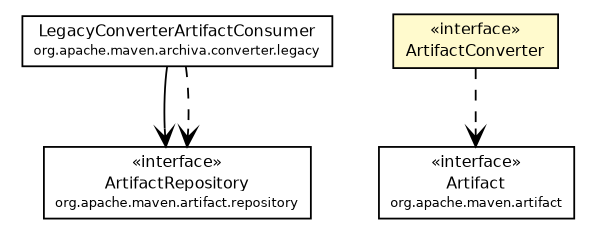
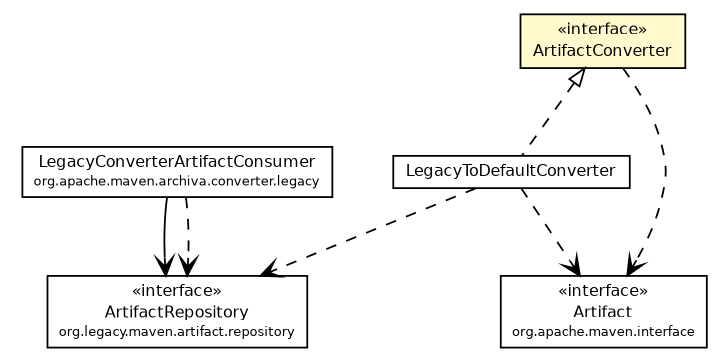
node "LegacyToDefaultConverter": added
node "ArtifactRepository": text "org.apache.maven.artifact.repository" -> "org.legacy.maven.artifact.repository"
node "Artifact": text "org.apache.maven.artifact" -> "org.apache.maven.interface"
